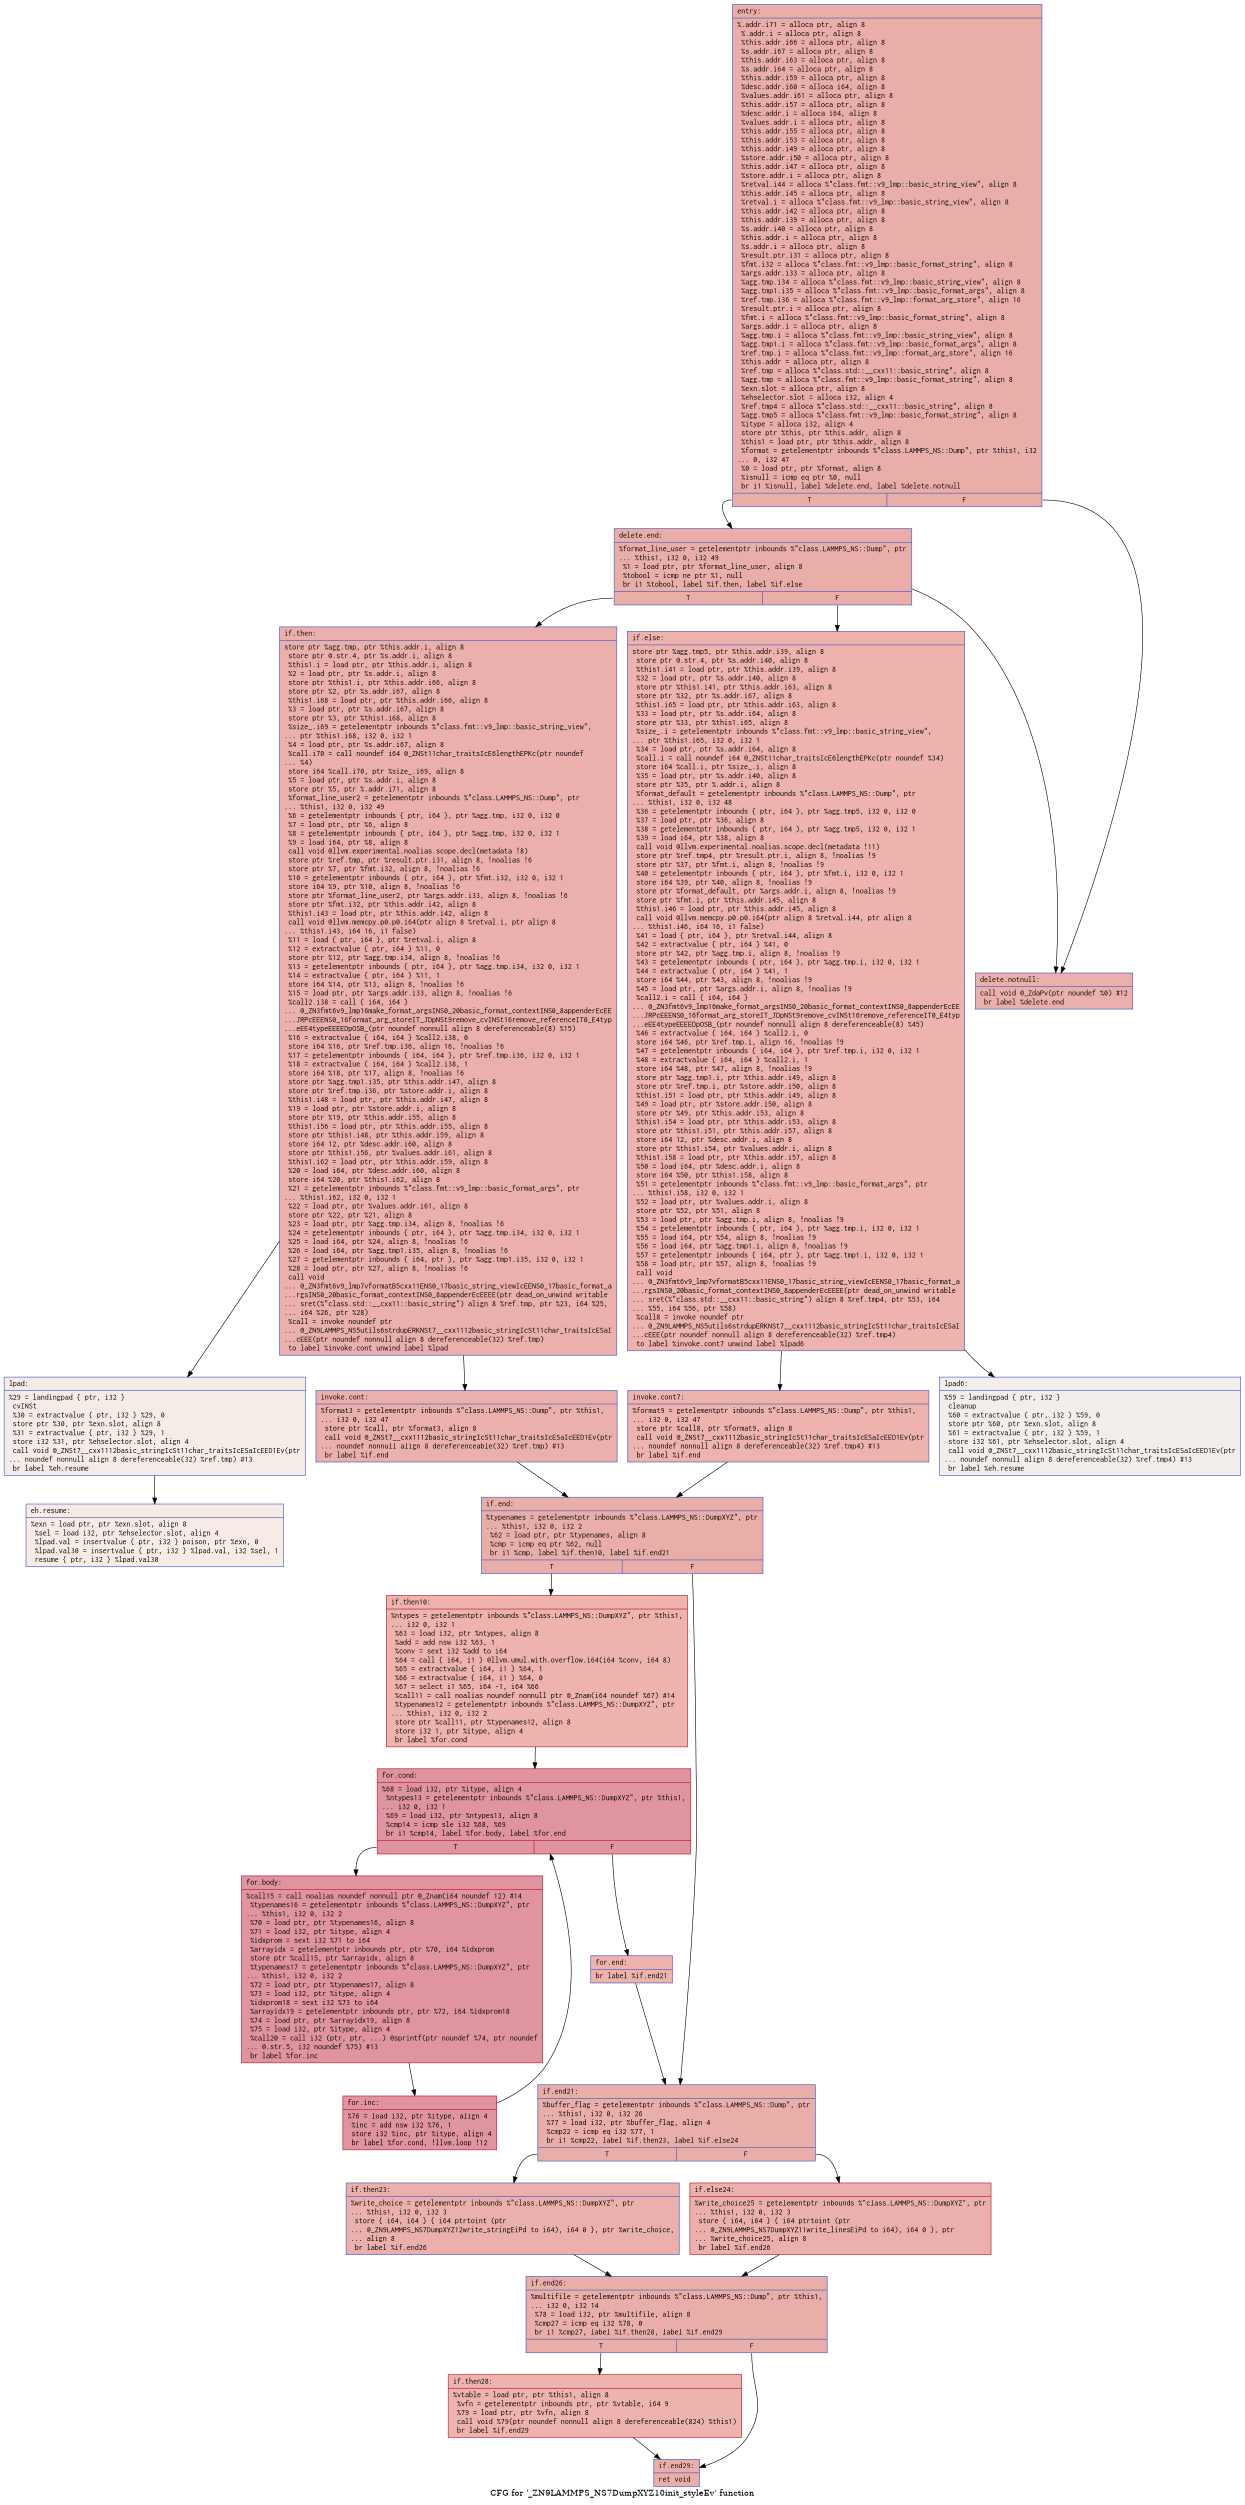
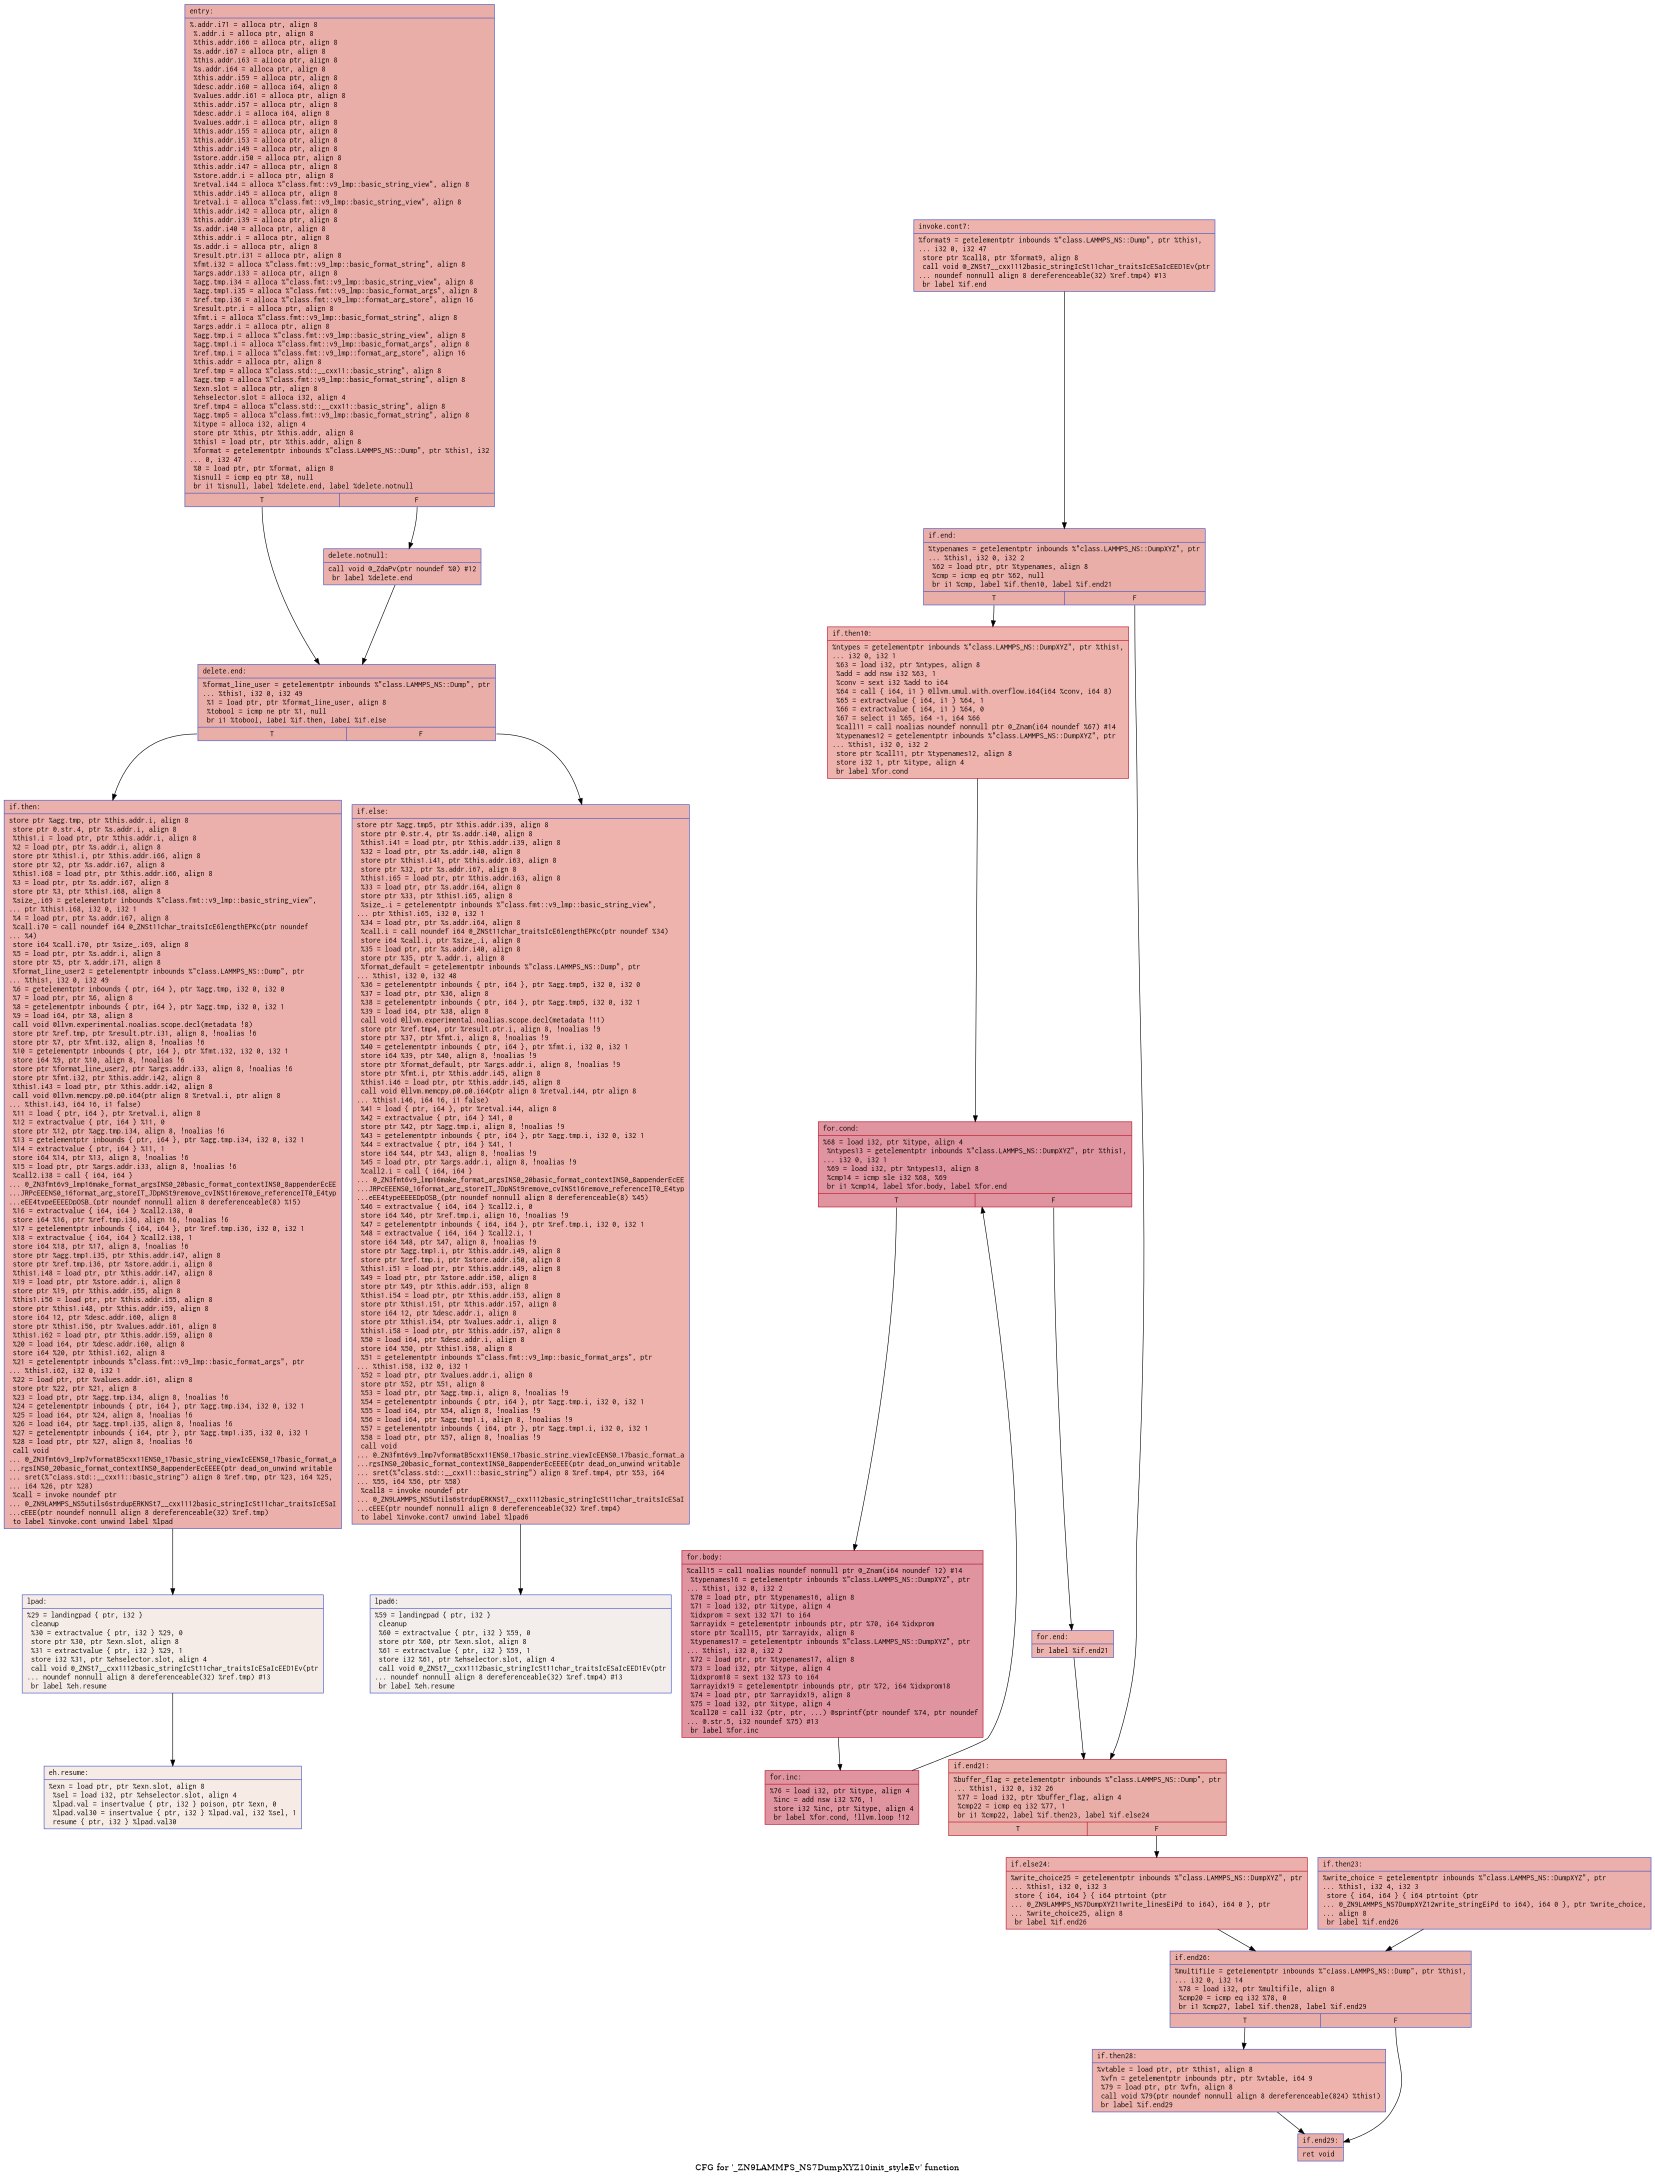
edge "delete.end:" -> "delete.notnull:": reversed
edge "if.else:" -> "invoke.cont7:": removed
node "lpad:": text "cvINSt" -> "cleanup"
node "invoke.cont:": removed
node "if.end21:": color #3d50c3ff -> #b70d28ff
edge "if.end21:" -> "if.then23:": removed
node "if.then23:": text "... %this1, i32 0, i32 3" -> "... %this1, i32 4, i32 3"
node "if.end26:": text "%cmp27 = icmp eq i32 %78, 0" -> "%cmp20 = icmp eq i32 %78, 0"
node "if.then28:": color #b70d28ff -> #3d50c3ff
